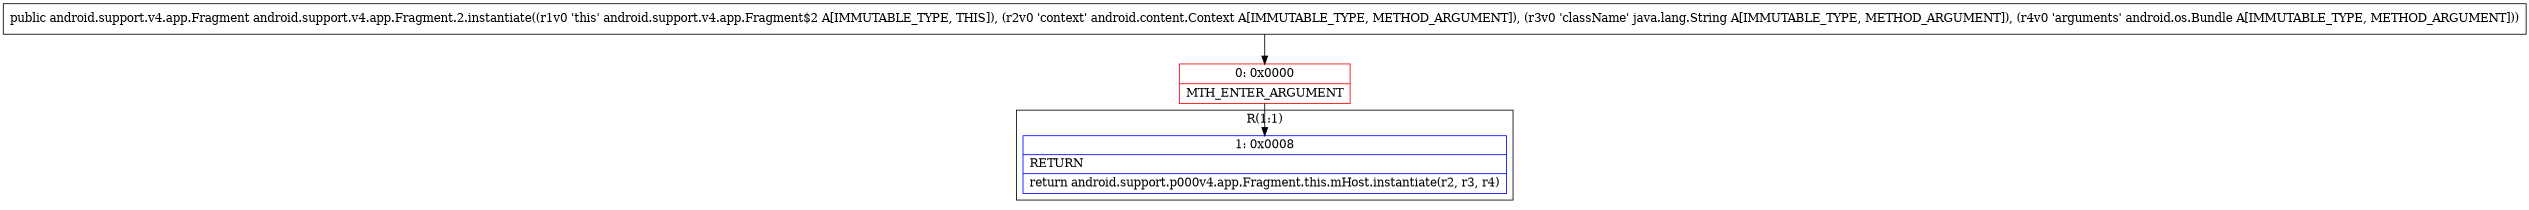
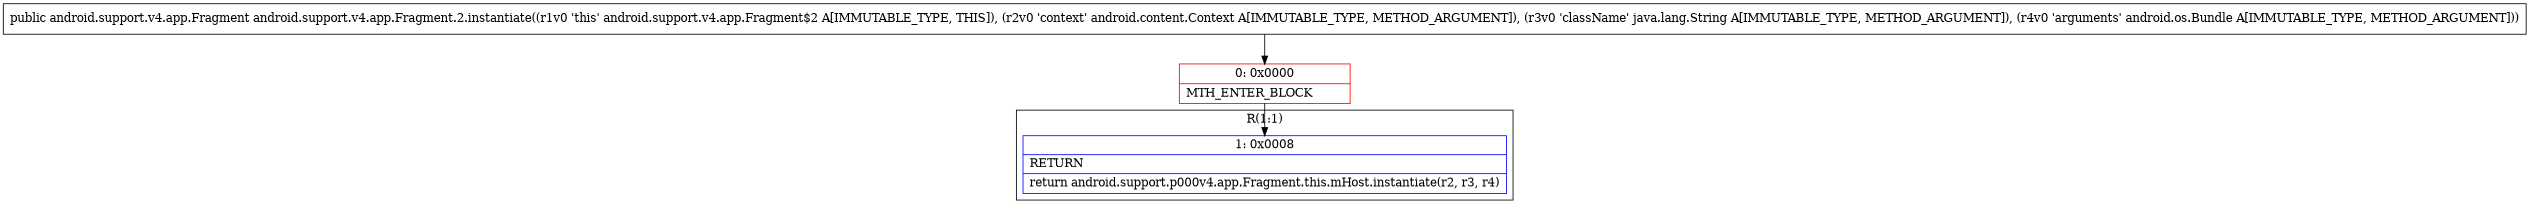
node "0: 0x0000": text "MTH_ENTER_ARGUMENT" -> "MTH_ENTER_BLOCK"
